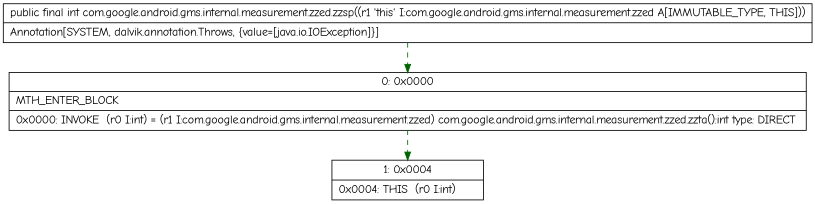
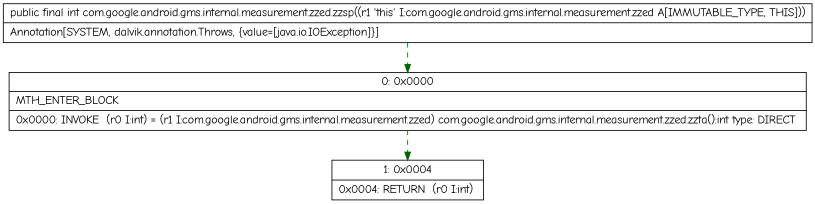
node "1: 0x0004": text "0x0004: THIS  (r0 I:int)" -> "0x0004: RETURN  (r0 I:int)"
